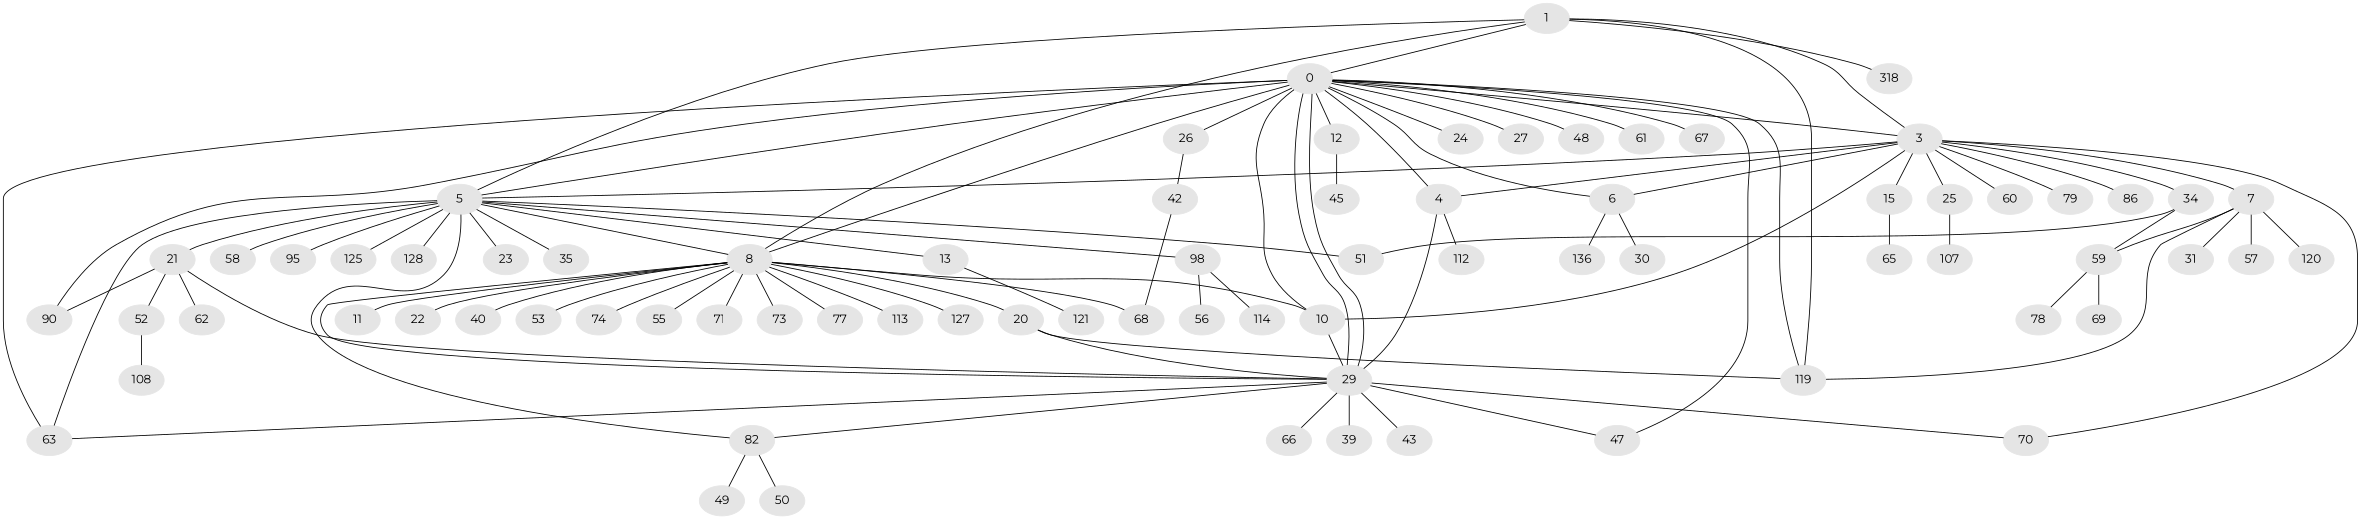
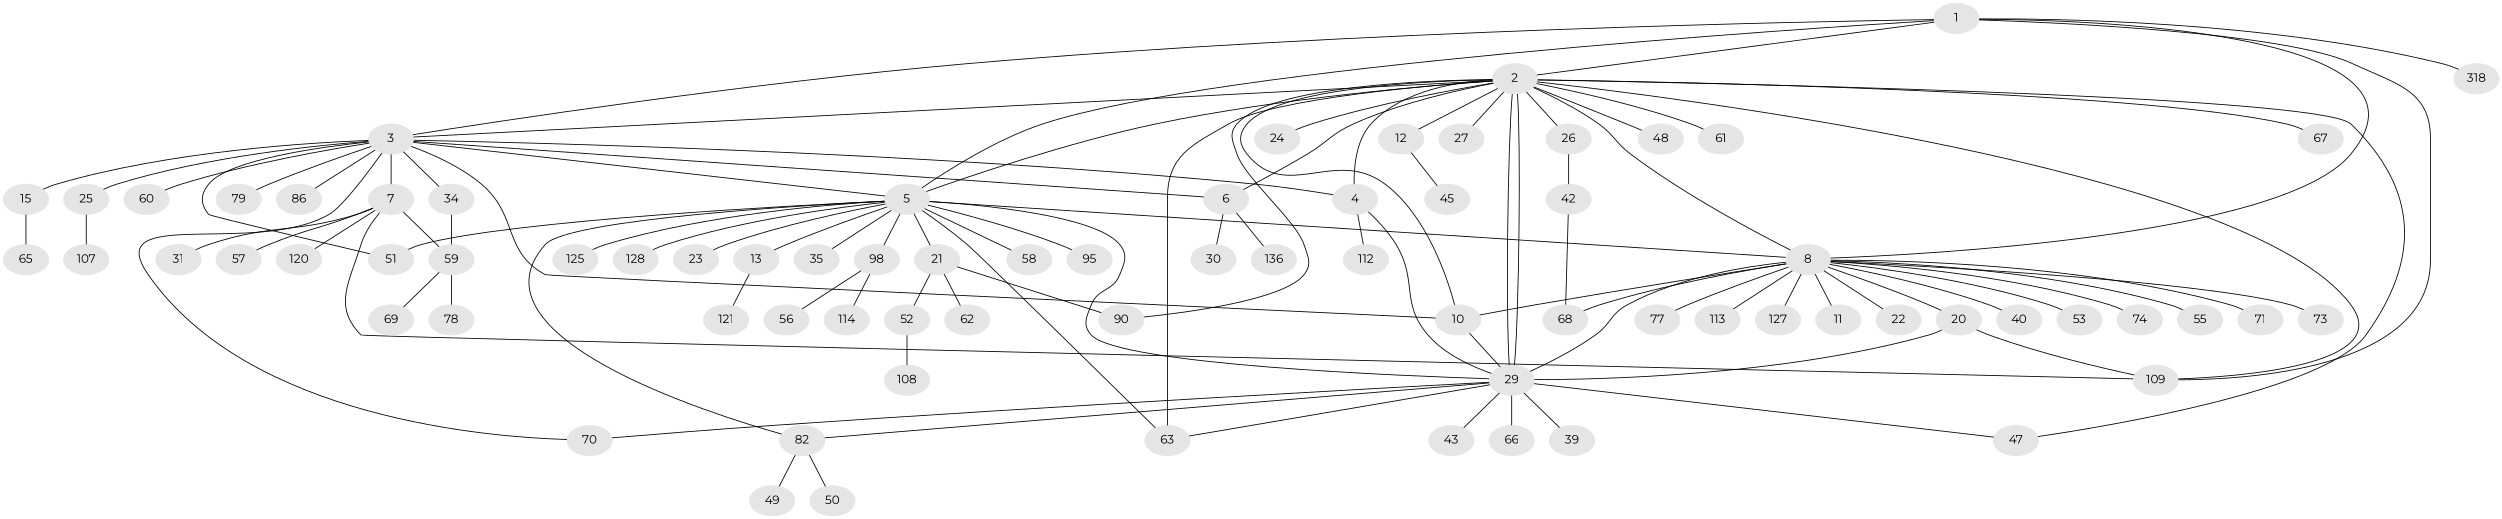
node "0": label "0" -> "2"
edge "34" -- "51": now "3" -- "51"
edge "21" -- "29": now "5" -- "29"
node "119": label "119" -> "109"
